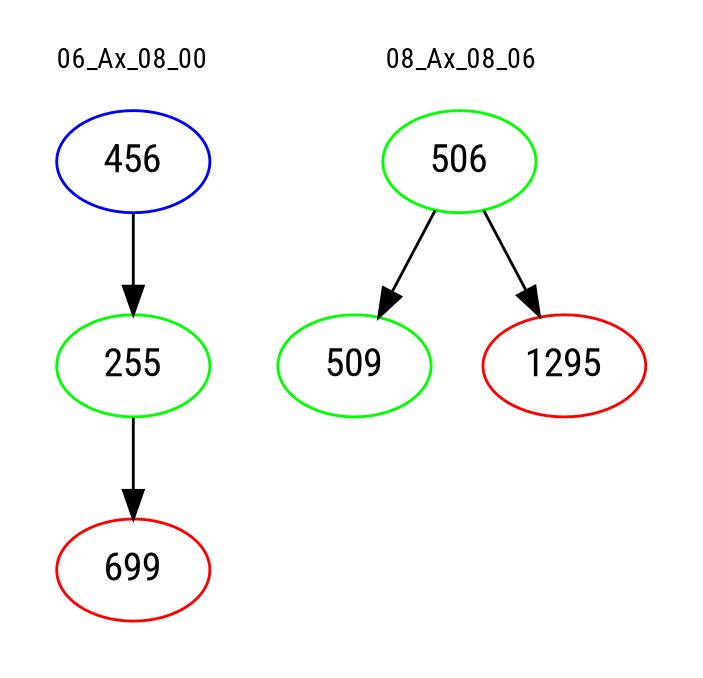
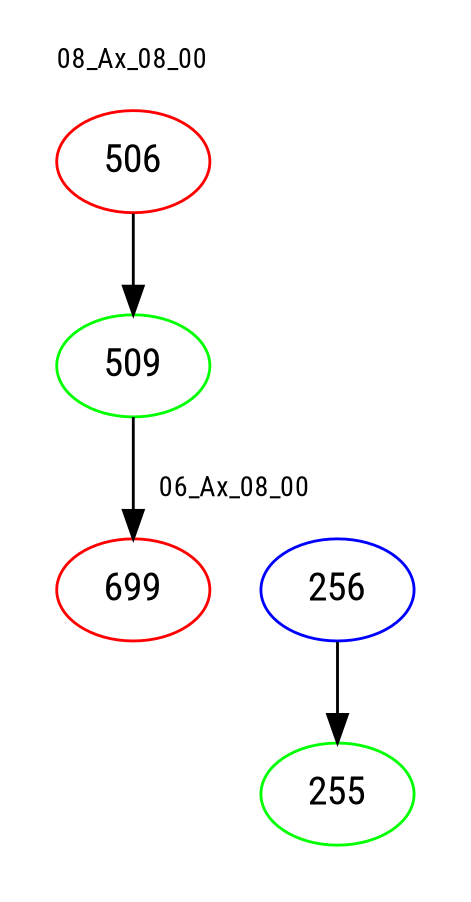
cluster "08_Ax_08_06": label "08_Ax_08_06" -> "08_Ax_08_00"
node "456": label "456" -> "256"
node "506": color green -> red
node "1295": removed
edge "255" -> "699": now "509" -> "699"
